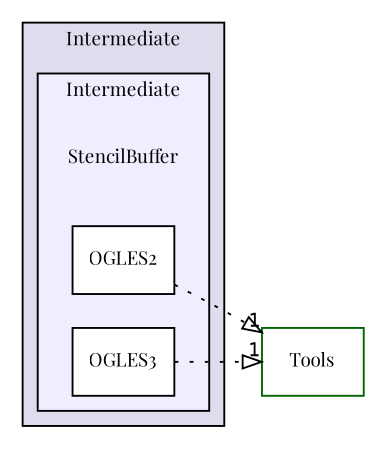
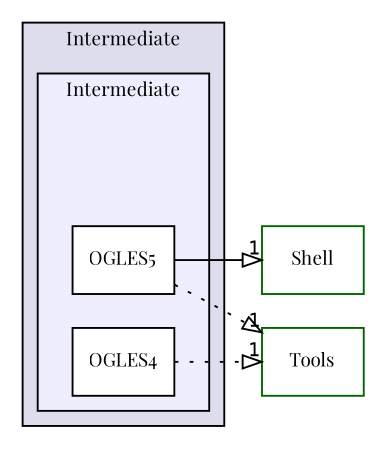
node "StencilBuffer": removed
node "OGLES2": label "OGLES2" -> "OGLES5"
node "Shell": added
node "OGLES3": label "OGLES3" -> "OGLES4"
